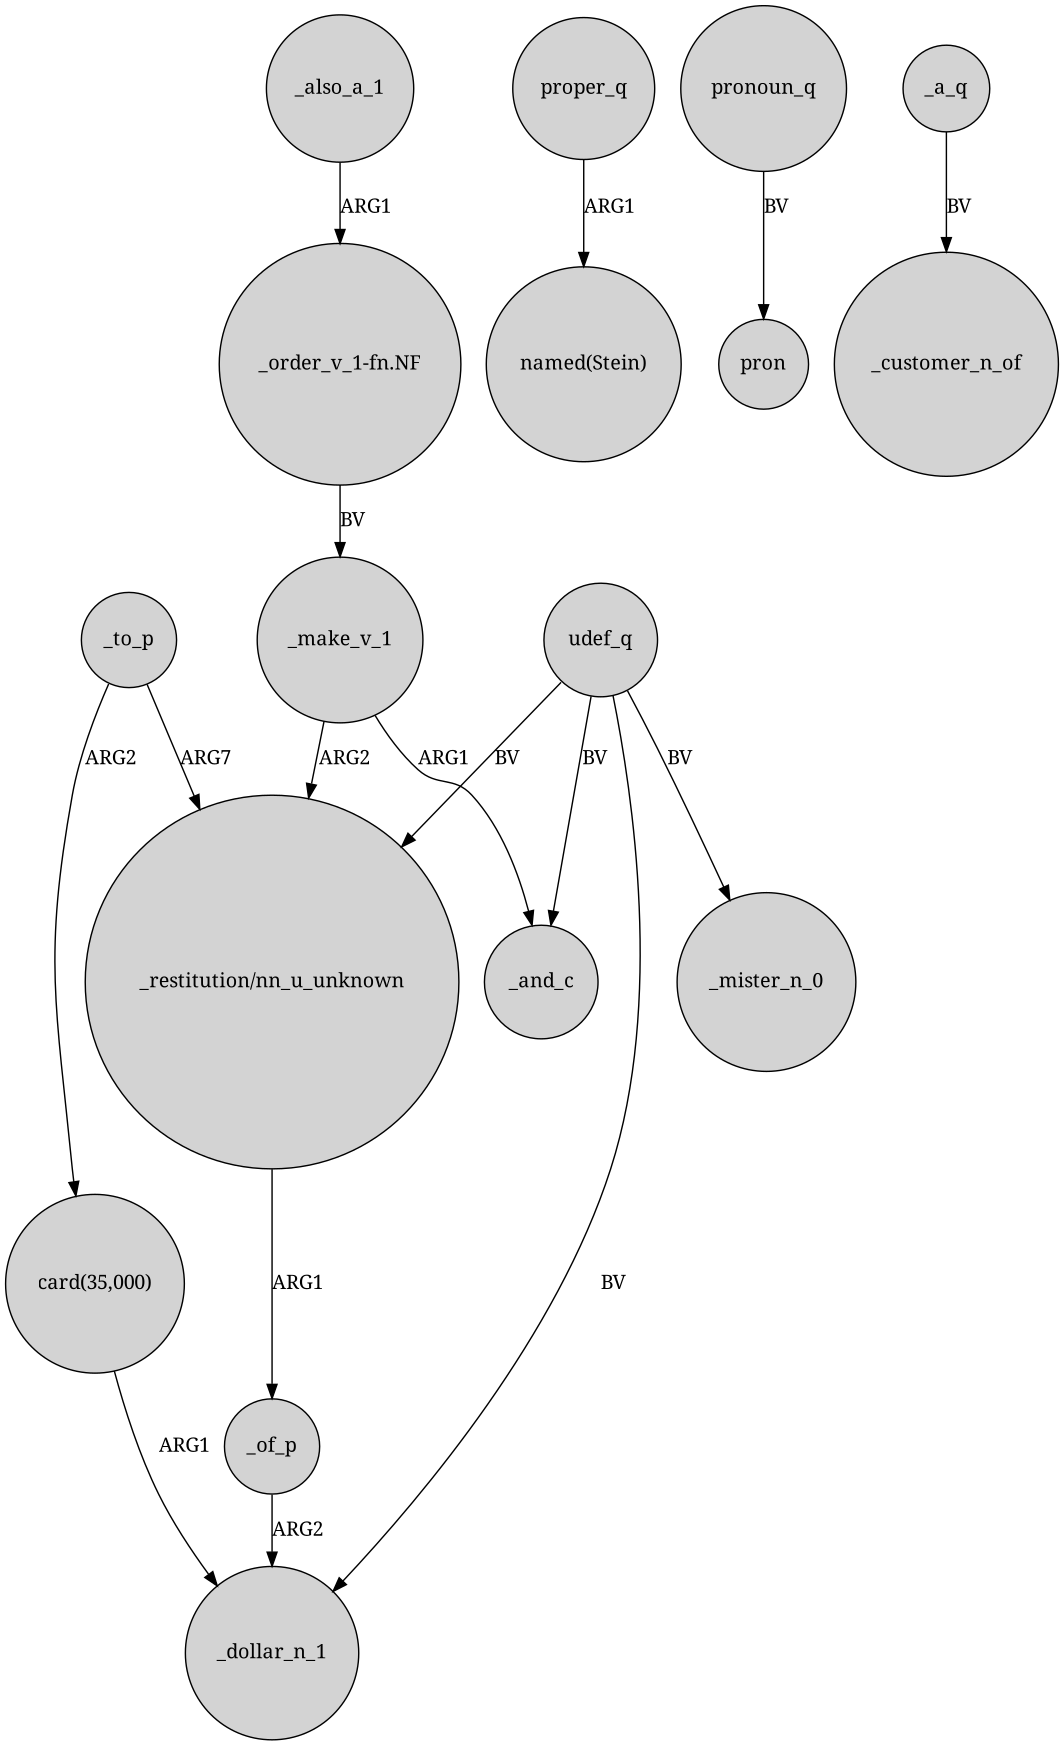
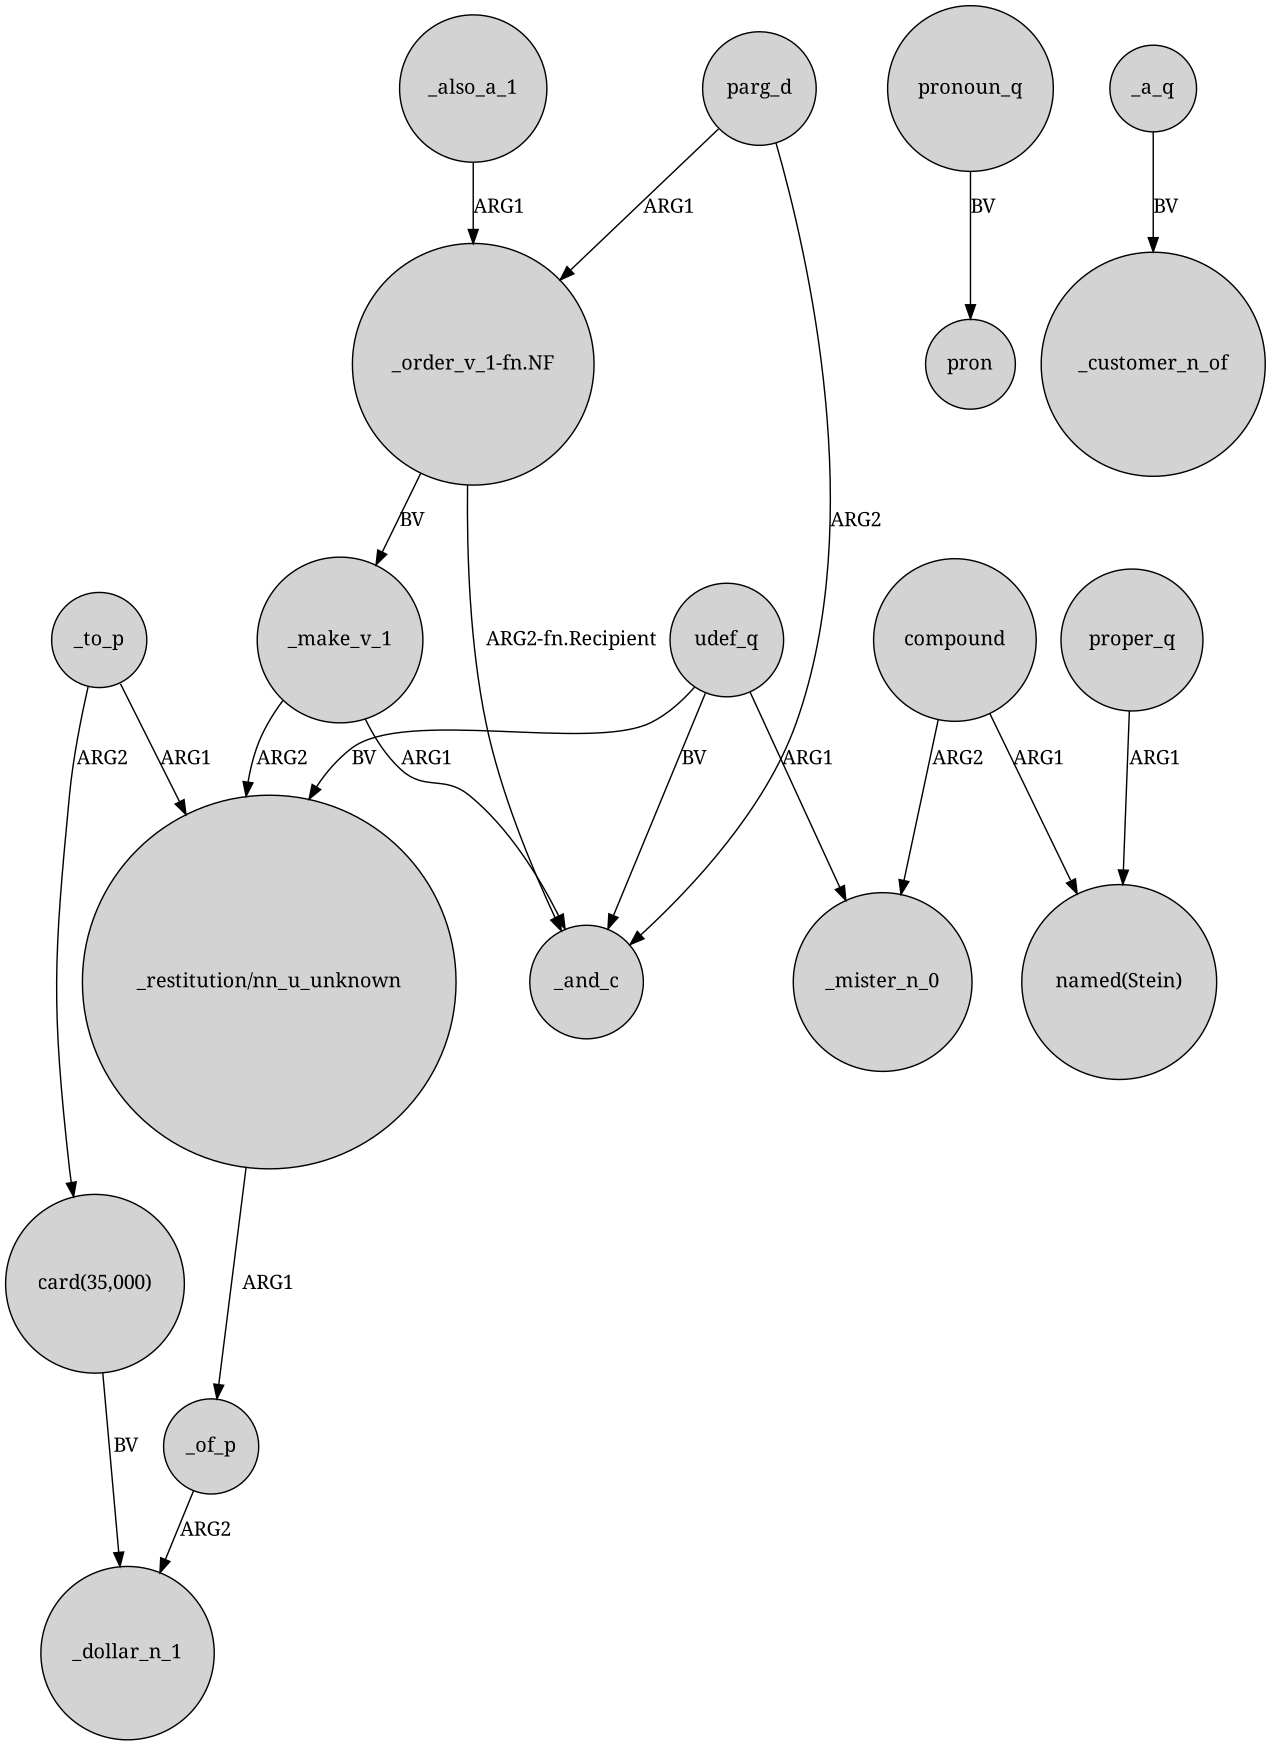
node "parg_d": added
node "compound": added
edge "_order_v_1-fn.NF" -> "_and_c": added, label "ARG2-fn.Recipient"
edge "_to_p" -> "_restitution/nn_u_unknown": label "ARG7" -> "ARG1"
edge "udef_q" -> "_mister_n_0": label "BV" -> "ARG1"
edge "udef_q" -> "_dollar_n_1": removed, label "BV"
edge "card(35,000)" -> "_dollar_n_1": label "ARG1" -> "BV"
